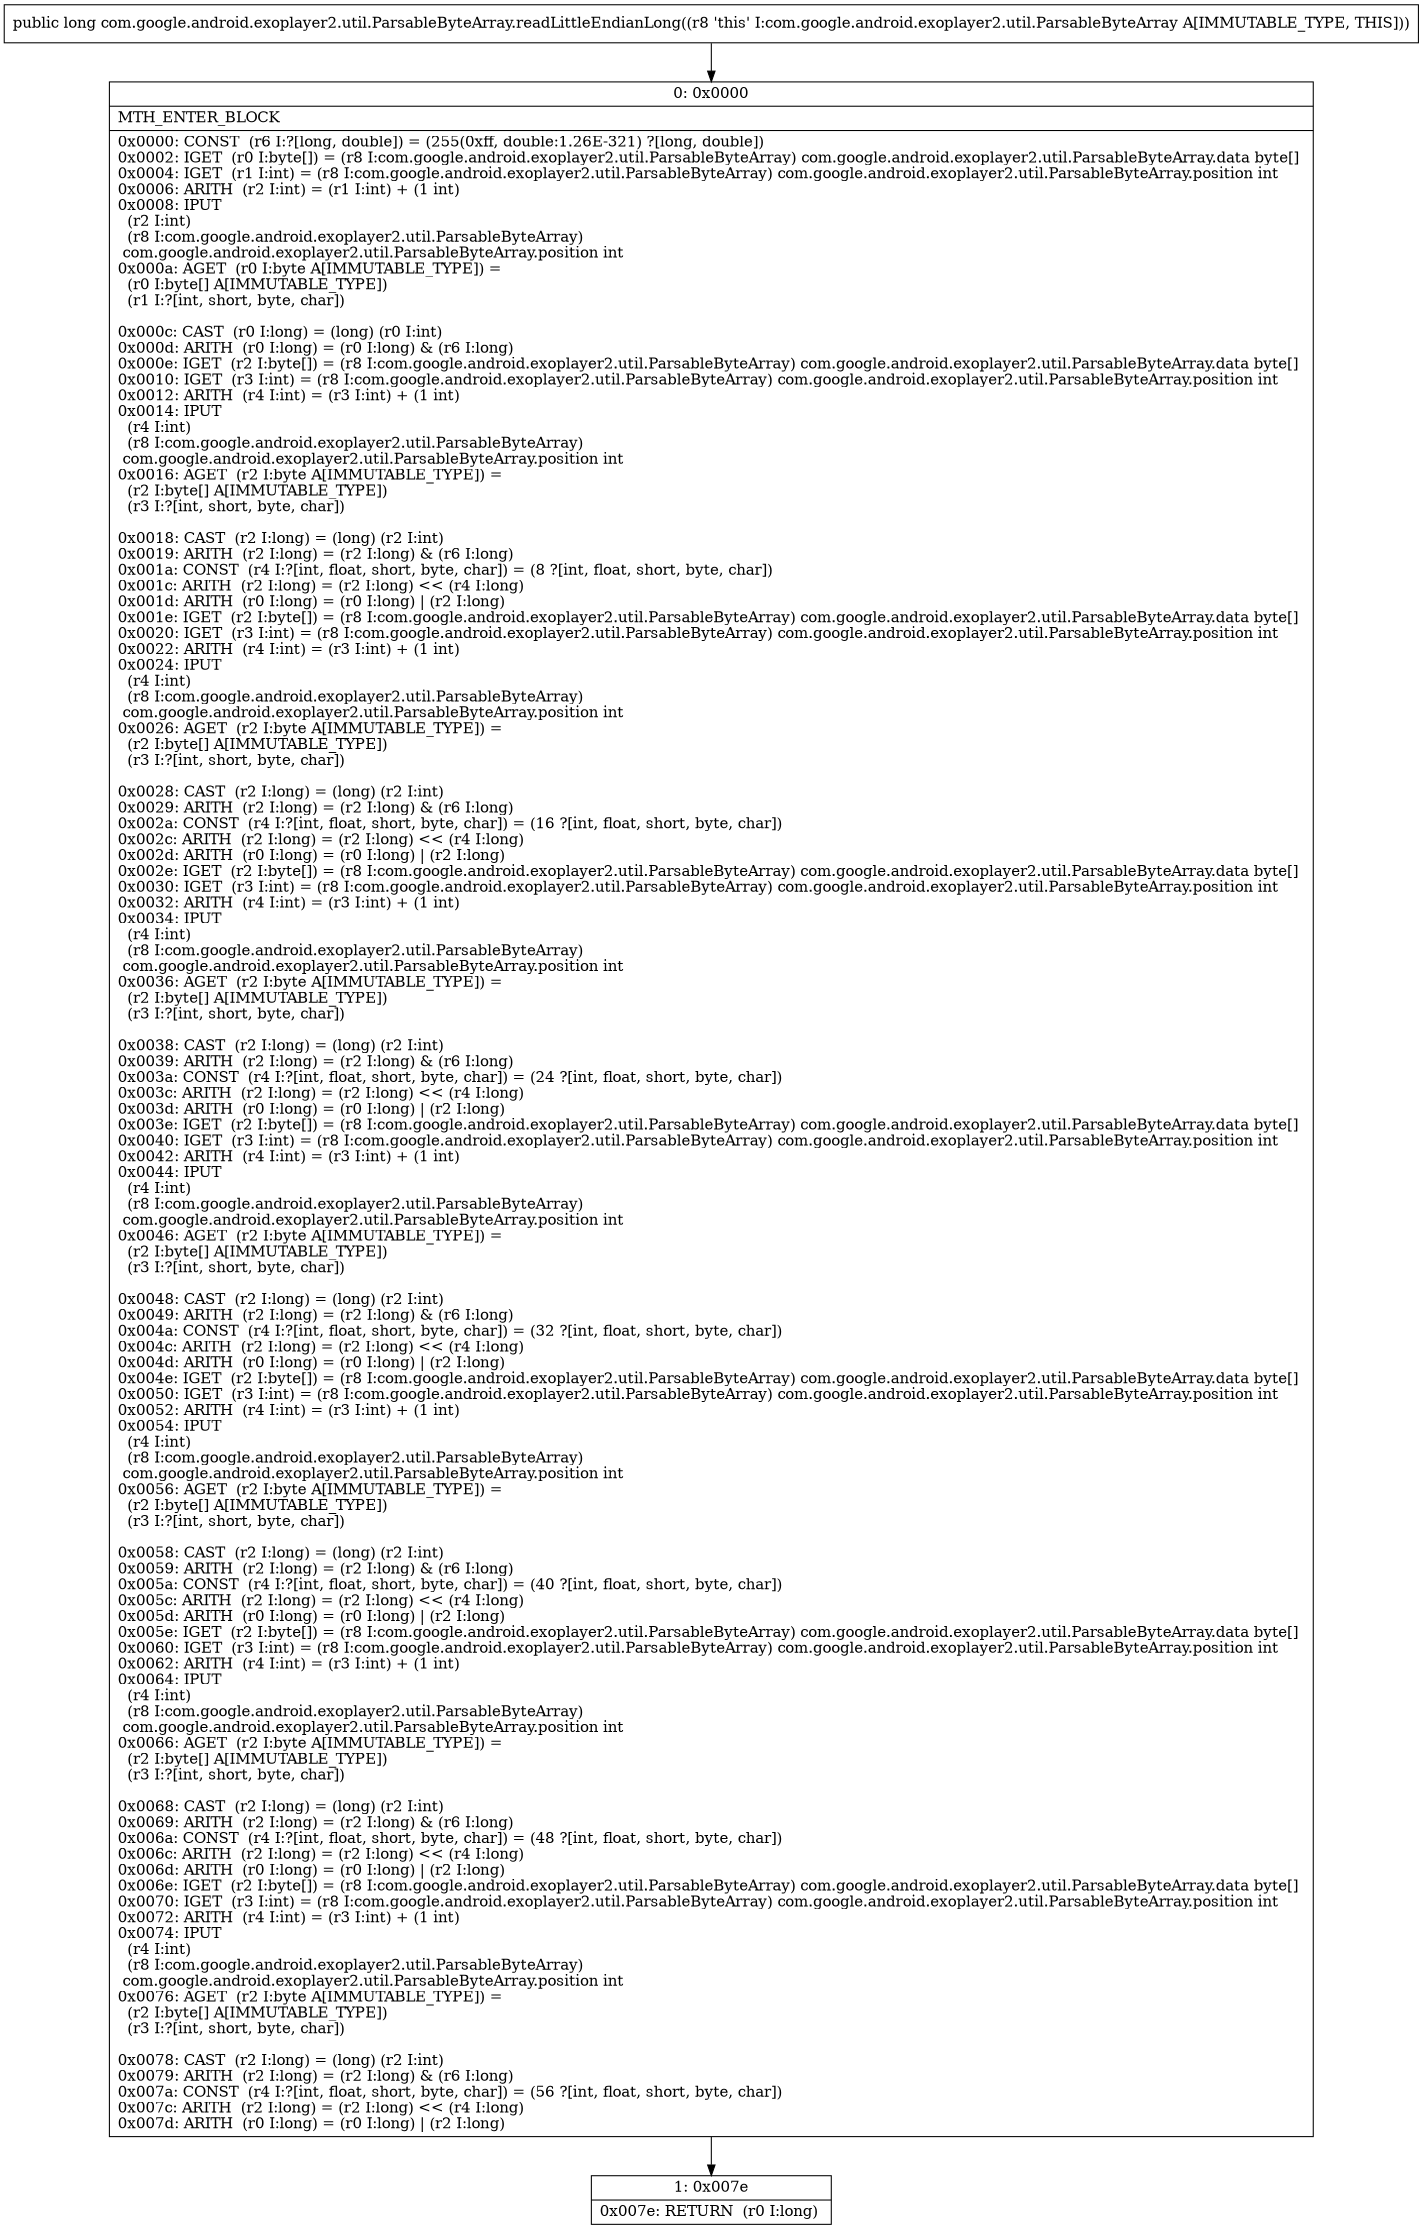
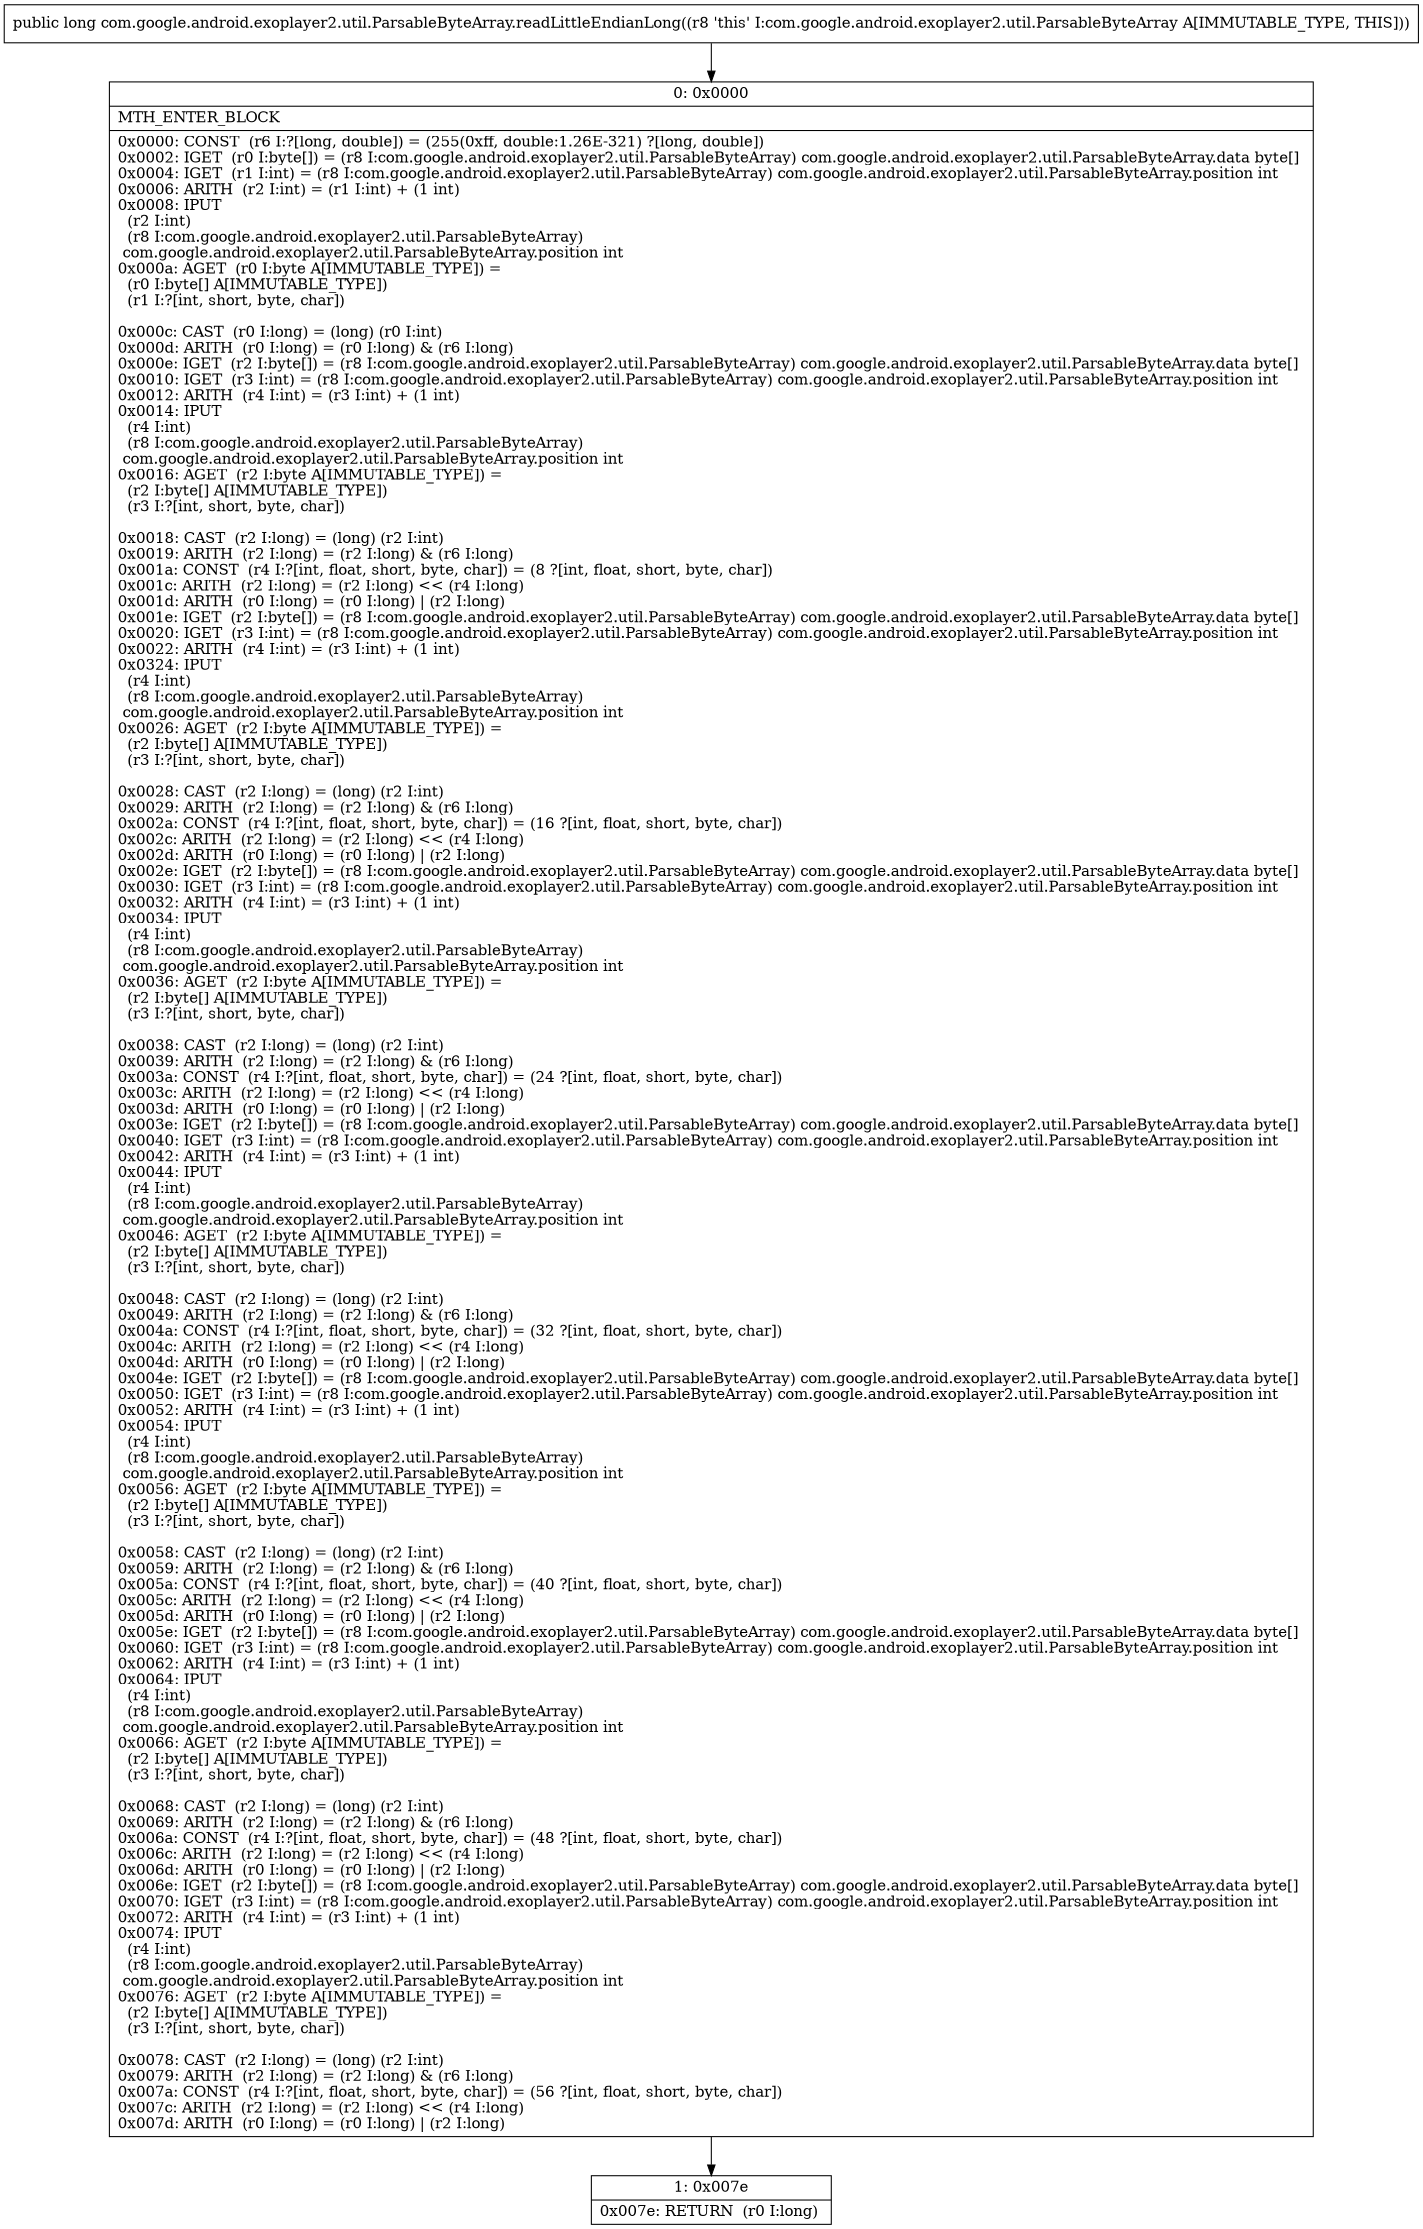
node "0: 0x0000": text "0x0024: IPUT" -> "0x0324: IPUT"
